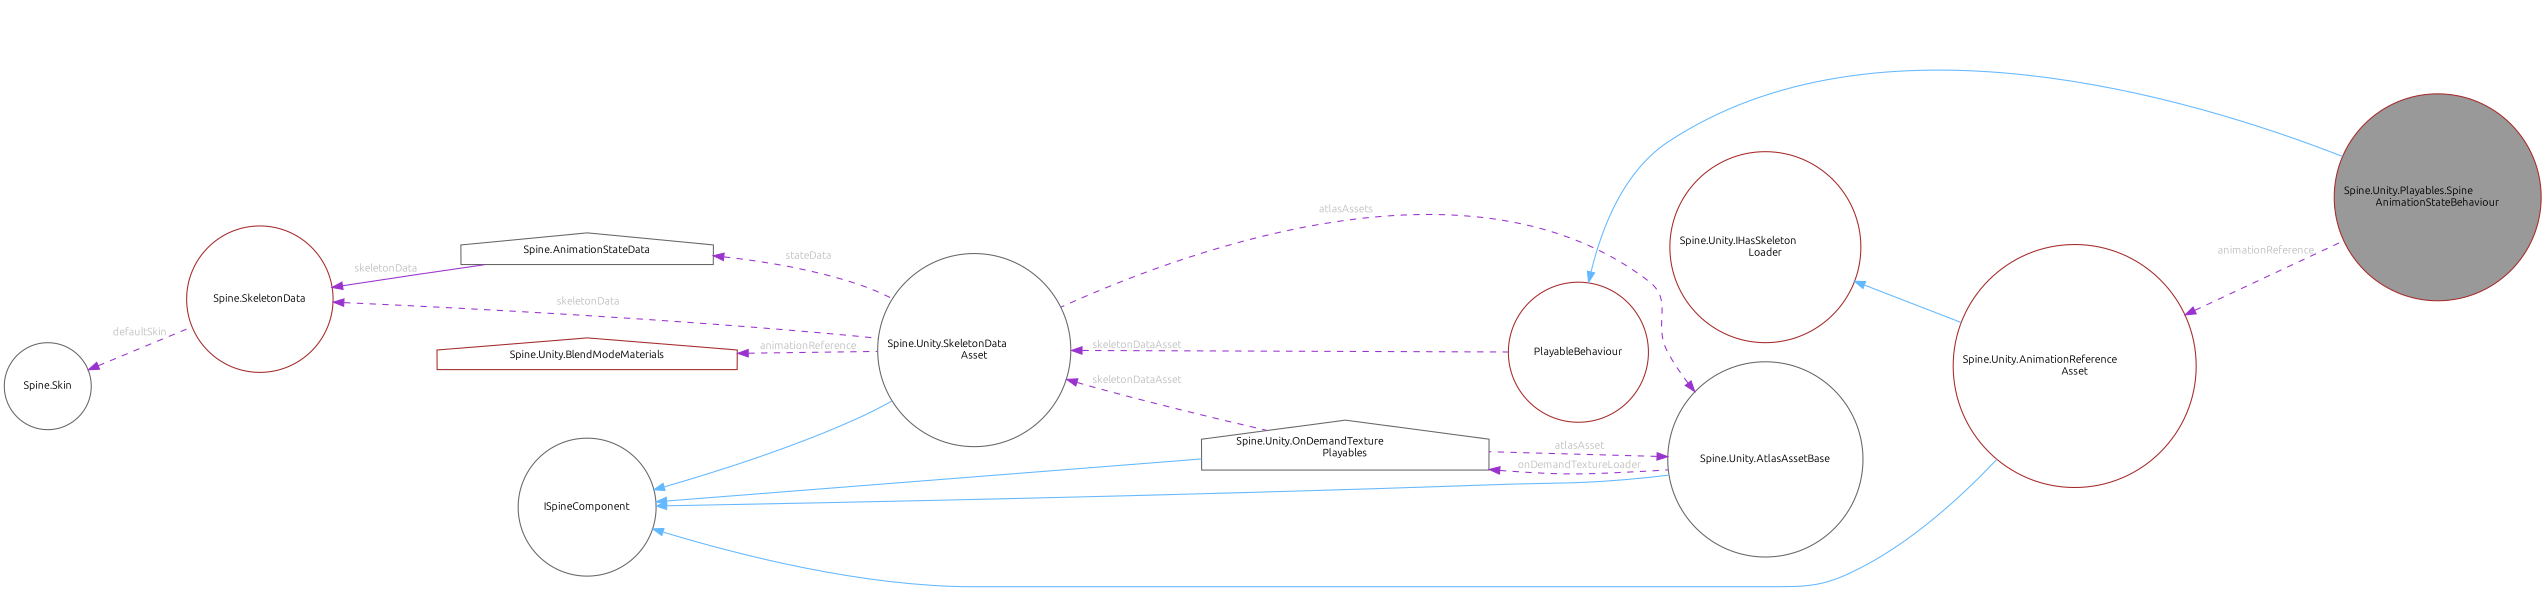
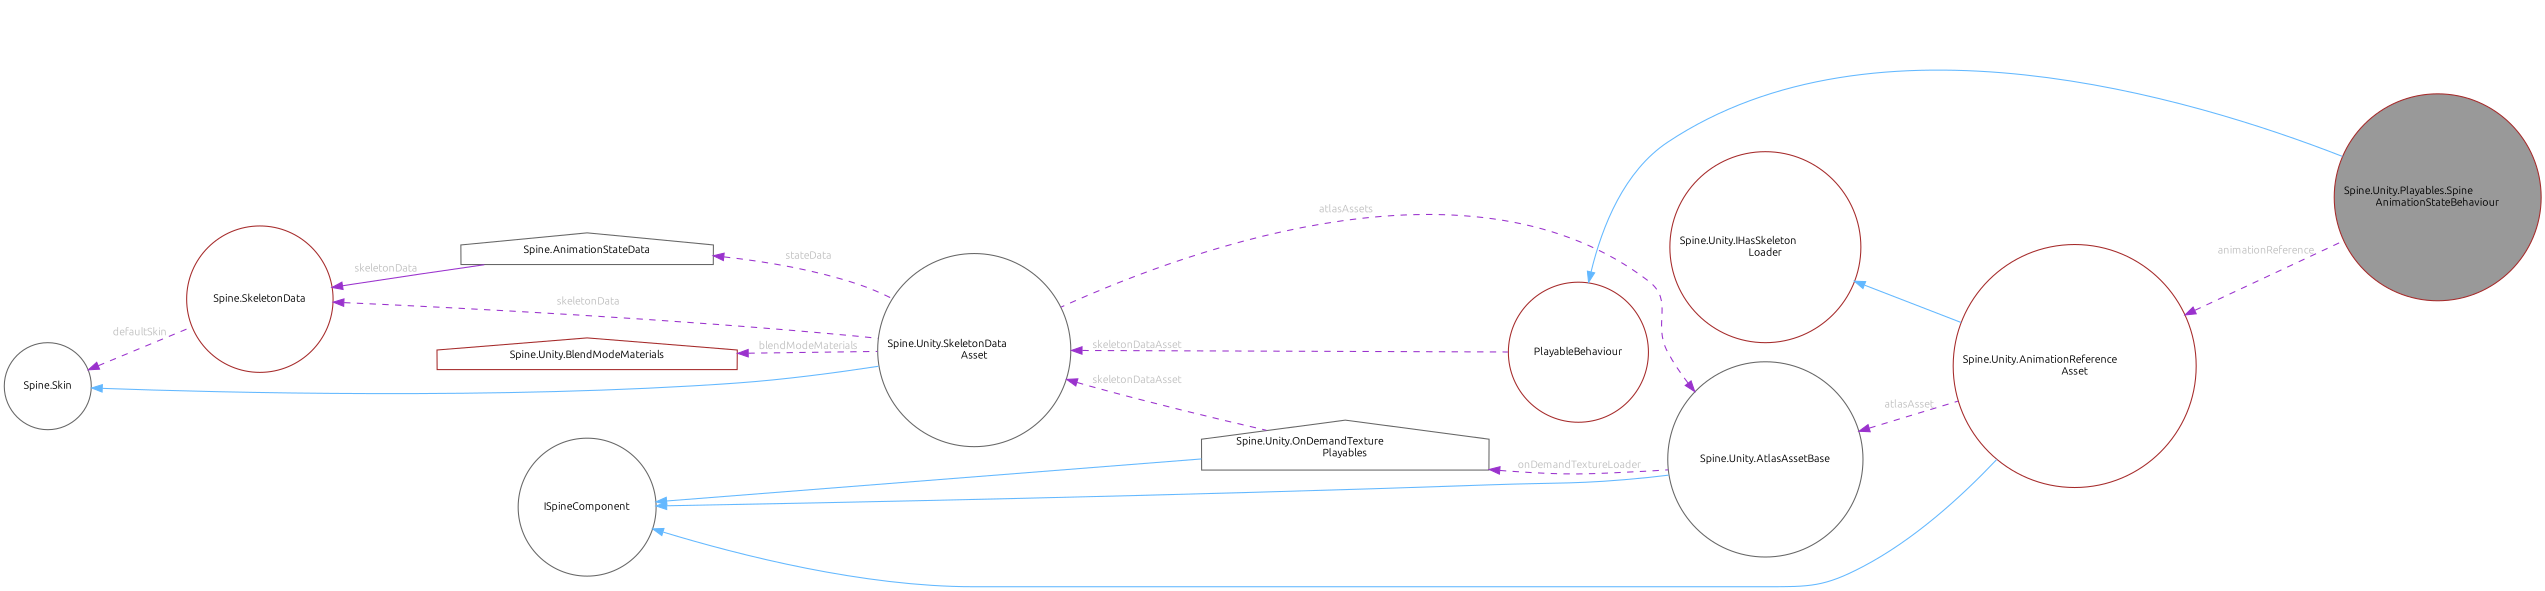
edge "Spine.Unity.SkeletonData Asset" -> "Spine.Unity.BlendModeMaterials": label " animationReference" -> " blendModeMaterials"
edge "Spine.Unity.SkeletonData Asset" -> "ISpineComponent": now "Spine.Unity.SkeletonData Asset" -> "Spine.Skin"
edge "Spine.Unity.OnDemandTexture Playables" -> "Spine.Unity.AtlasAssetBase": now "Spine.Unity.AnimationReference Asset" -> "Spine.Unity.AtlasAssetBase"
